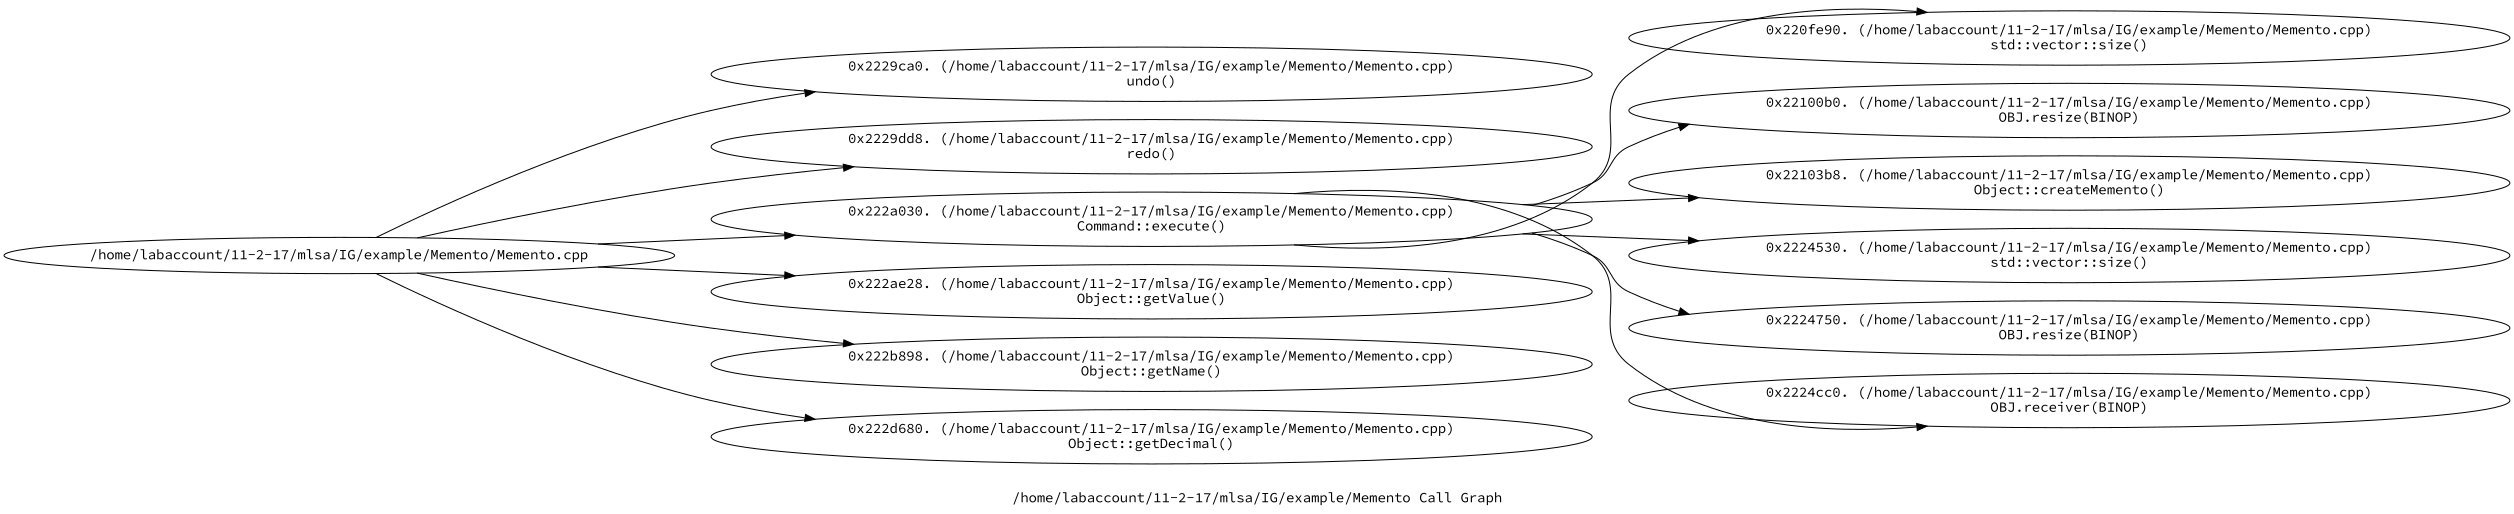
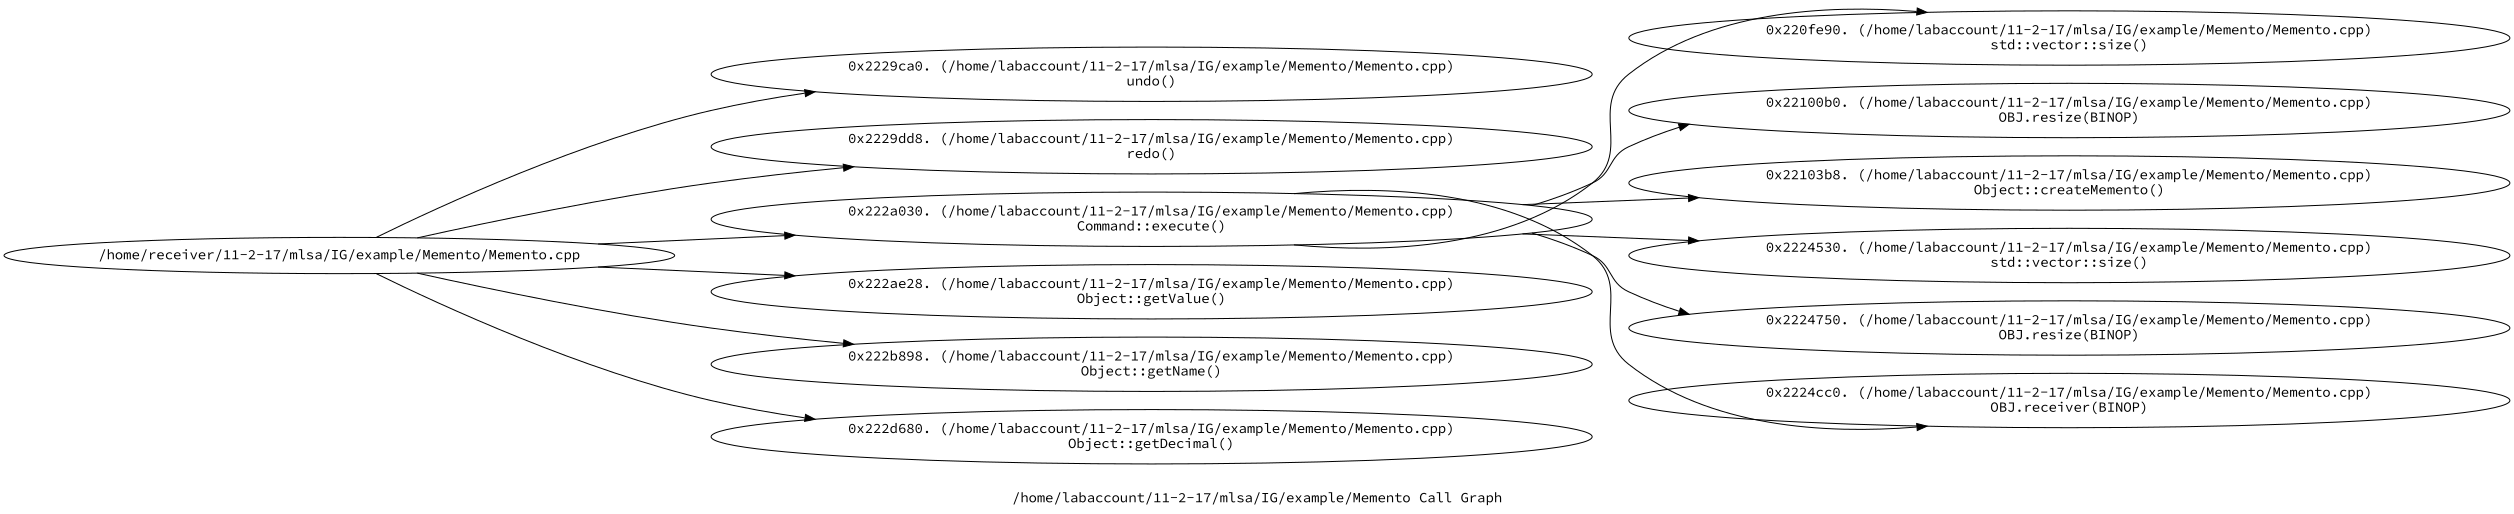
node "/home/labaccount/11-2-17/mlsa/IG/example/Memento/Memento.cpp": label "/home/labaccount/11-2-17/mlsa/IG/example/Memento/Memento.cpp" -> "/home/receiver/11-2-17/mlsa/IG/example/Memento/Memento.cpp"
